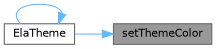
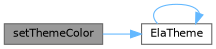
edge "ElaTheme" -> "setThemeColor": reversed
